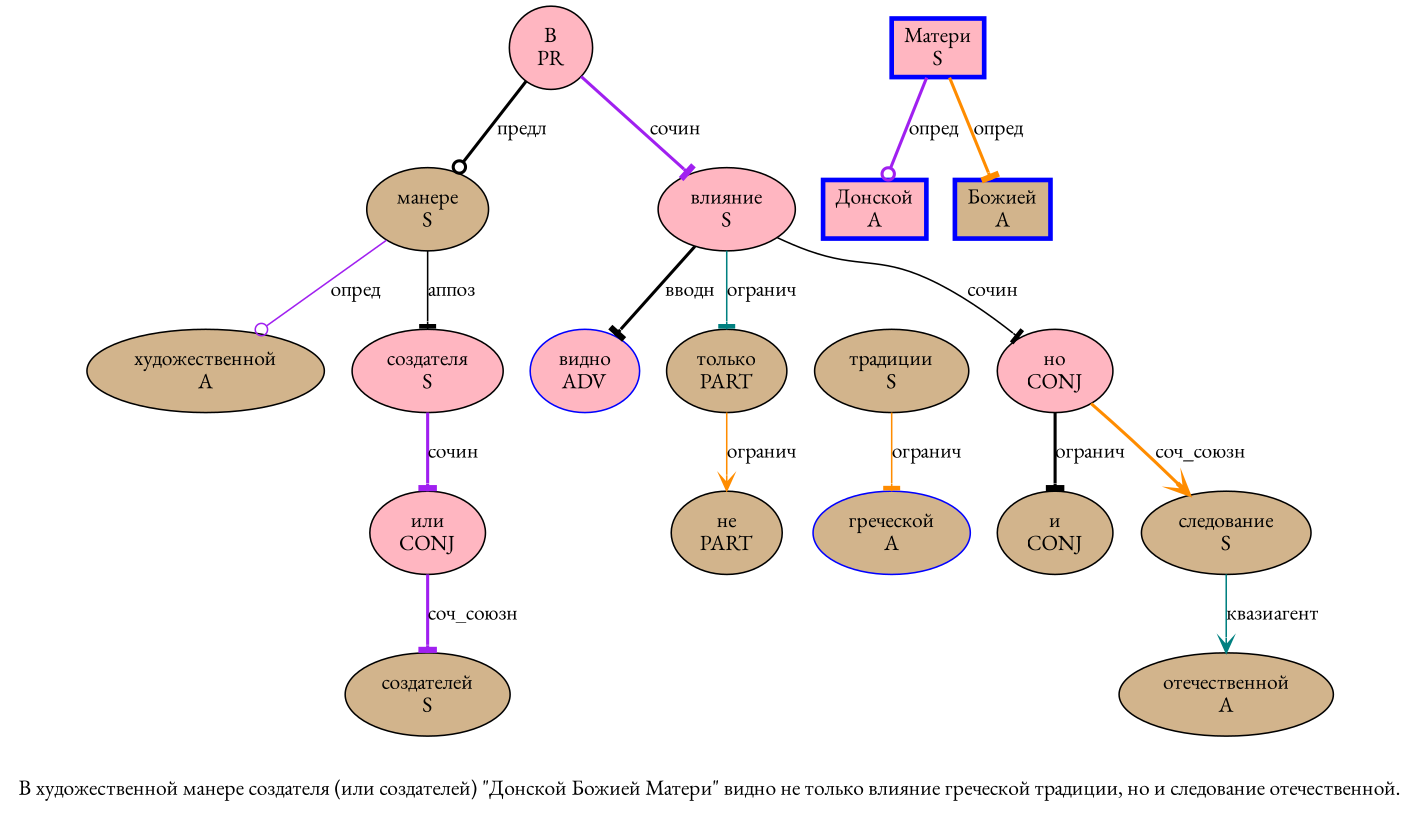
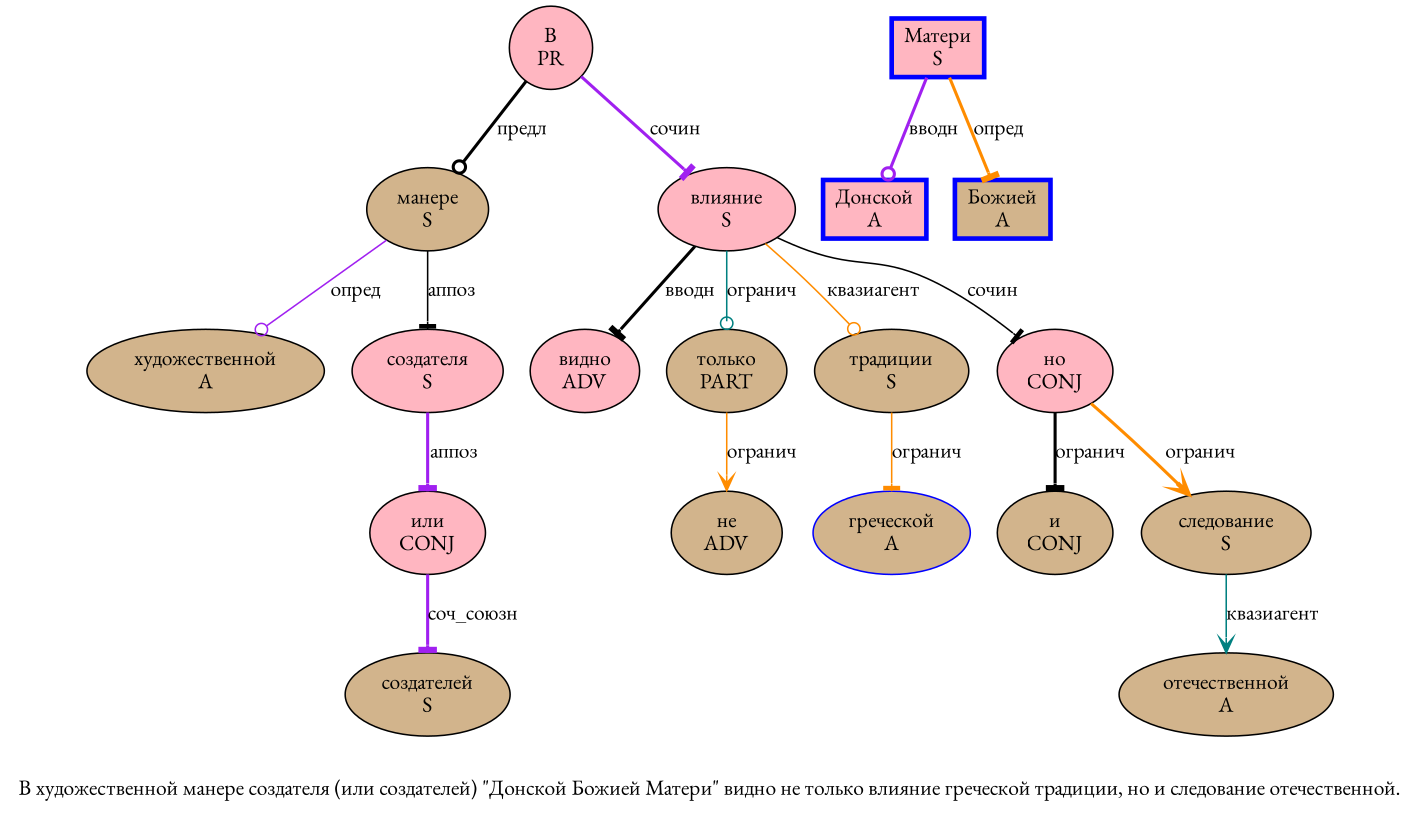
edge "Матери S" -> "Донской A": label "опред" -> "вводн"
edge "влияние S" -> "традиции S": added, label "квазиагент"
edge "влияние S" -> "только PART": arrowhead tee -> odot
node "видно ADV": color blue -> black
edge "создателя S" -> "или CONJ": label "сочин" -> "аппоз"
edge "но CONJ" -> "следование S": label "соч_союзн" -> "огранич"
node "не PART": label "не PART" -> "не ADV"
